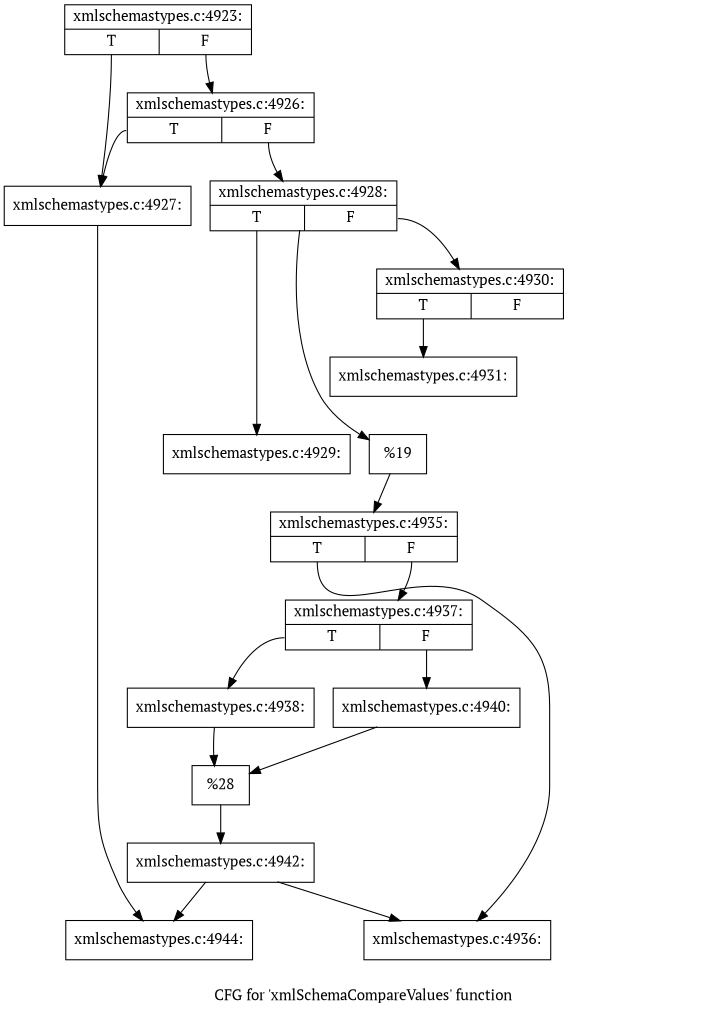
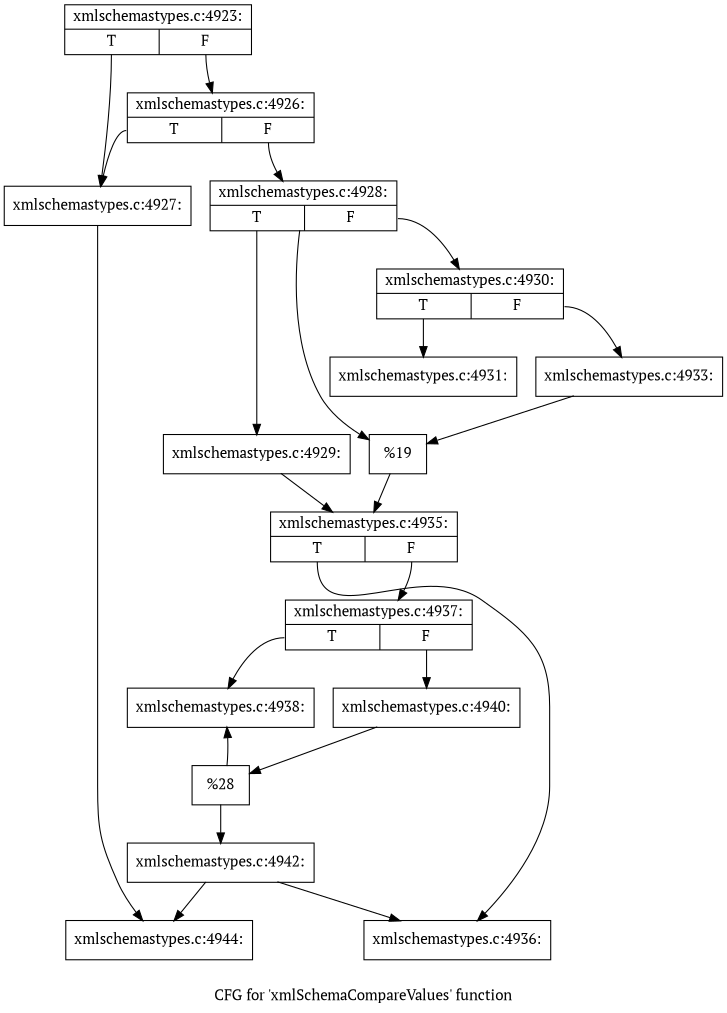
node "xmlschemastypes.c:4933:": added
edge "xmlschemastypes.c:4929:" -> "xmlschemastypes.c:4935:": added
edge "xmlschemastypes.c:4938:" -> "%28": reversed
